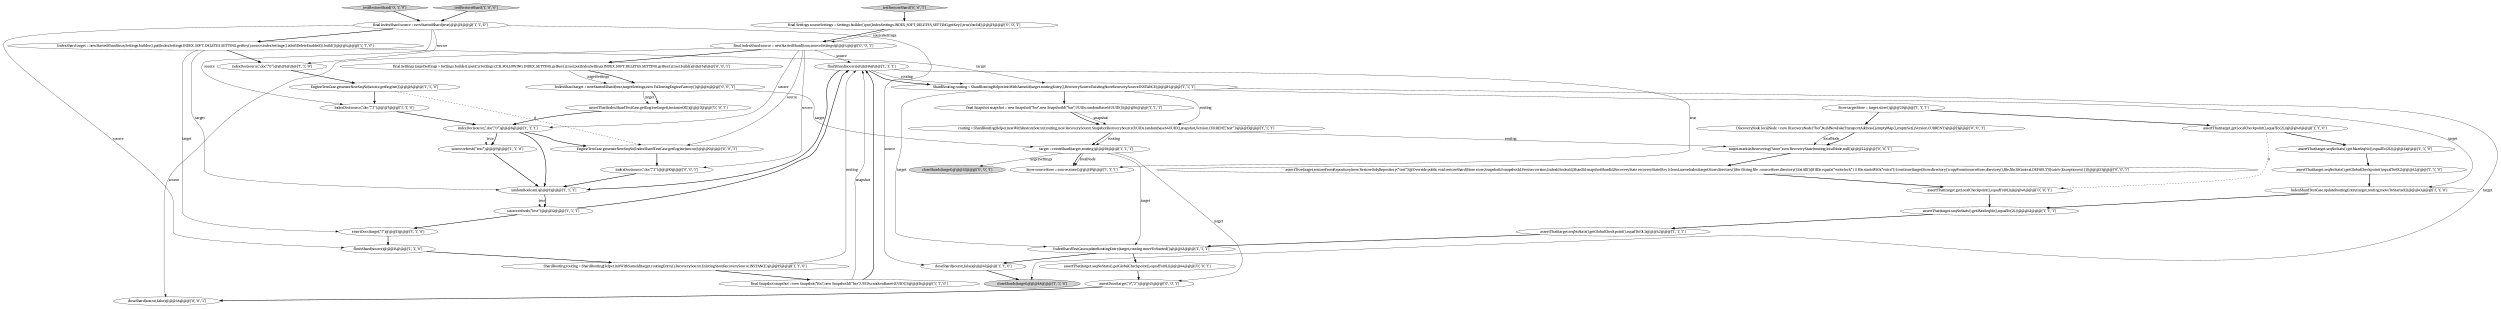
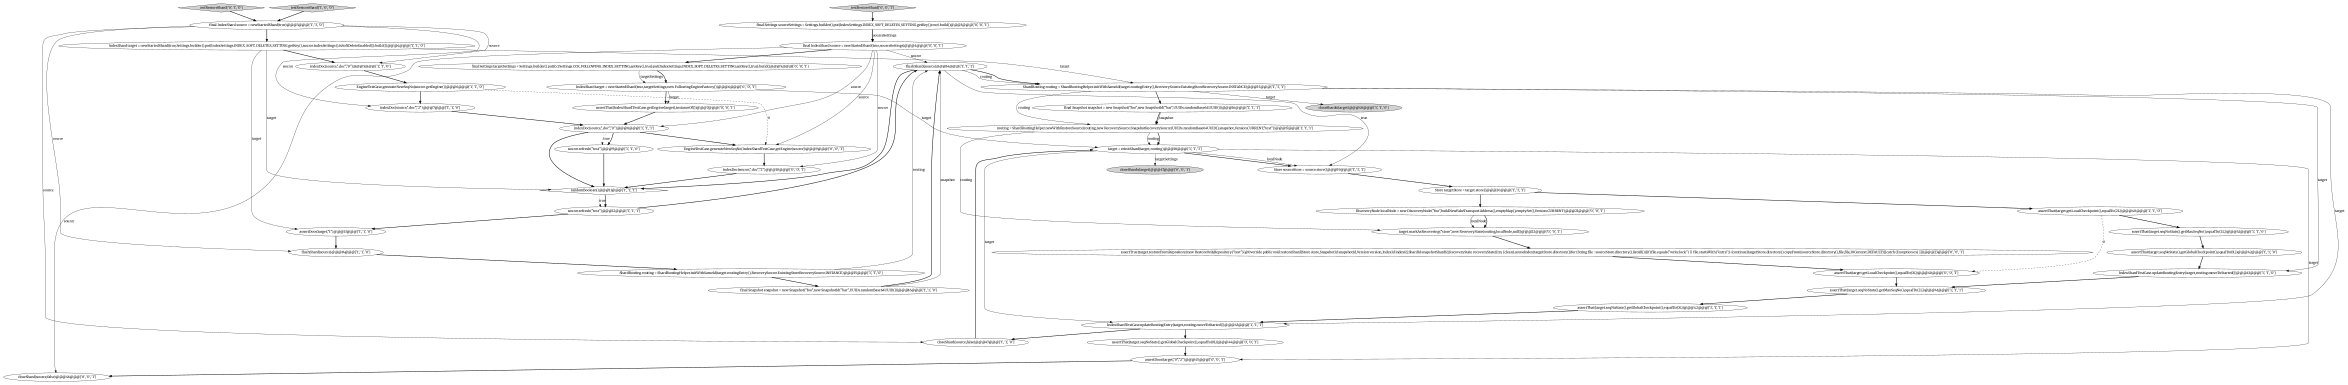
edge "Store sourceStore = source.store()@@@19@@@['1', '1', '1']" -> "Store targetStore = target.store()@@@20@@@['1', '1', '1']": added
node "randomBoolean()@@@11@@@['1', '1', '1']": shape ellipse -> diamond
edge "closeShard(source,false)@@@47@@@['1', '1', '0']" -> "closeShards(target)@@@48@@@['1', '1', '0']": now "closeShard(source,false)@@@47@@@['1', '1', '0']" -> "target = reinitShard(target,routing)@@@18@@@['1', '1', '1']"
